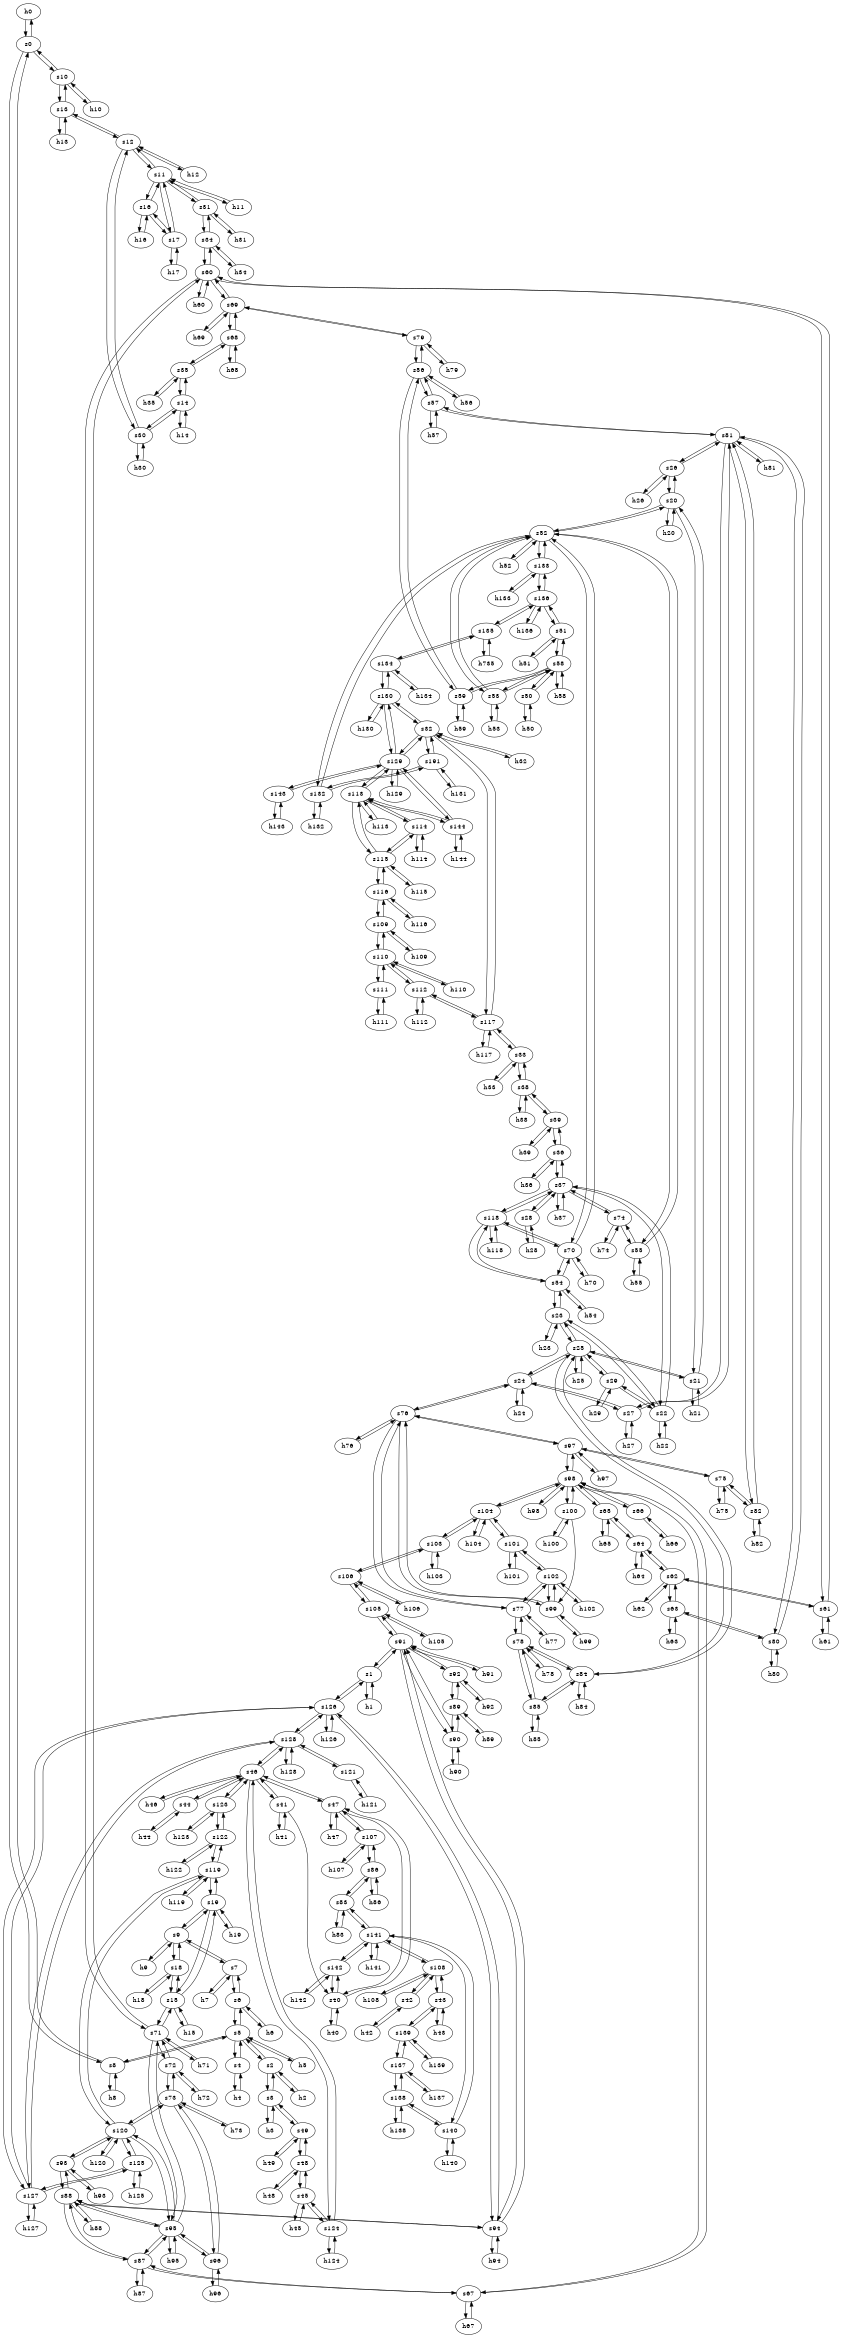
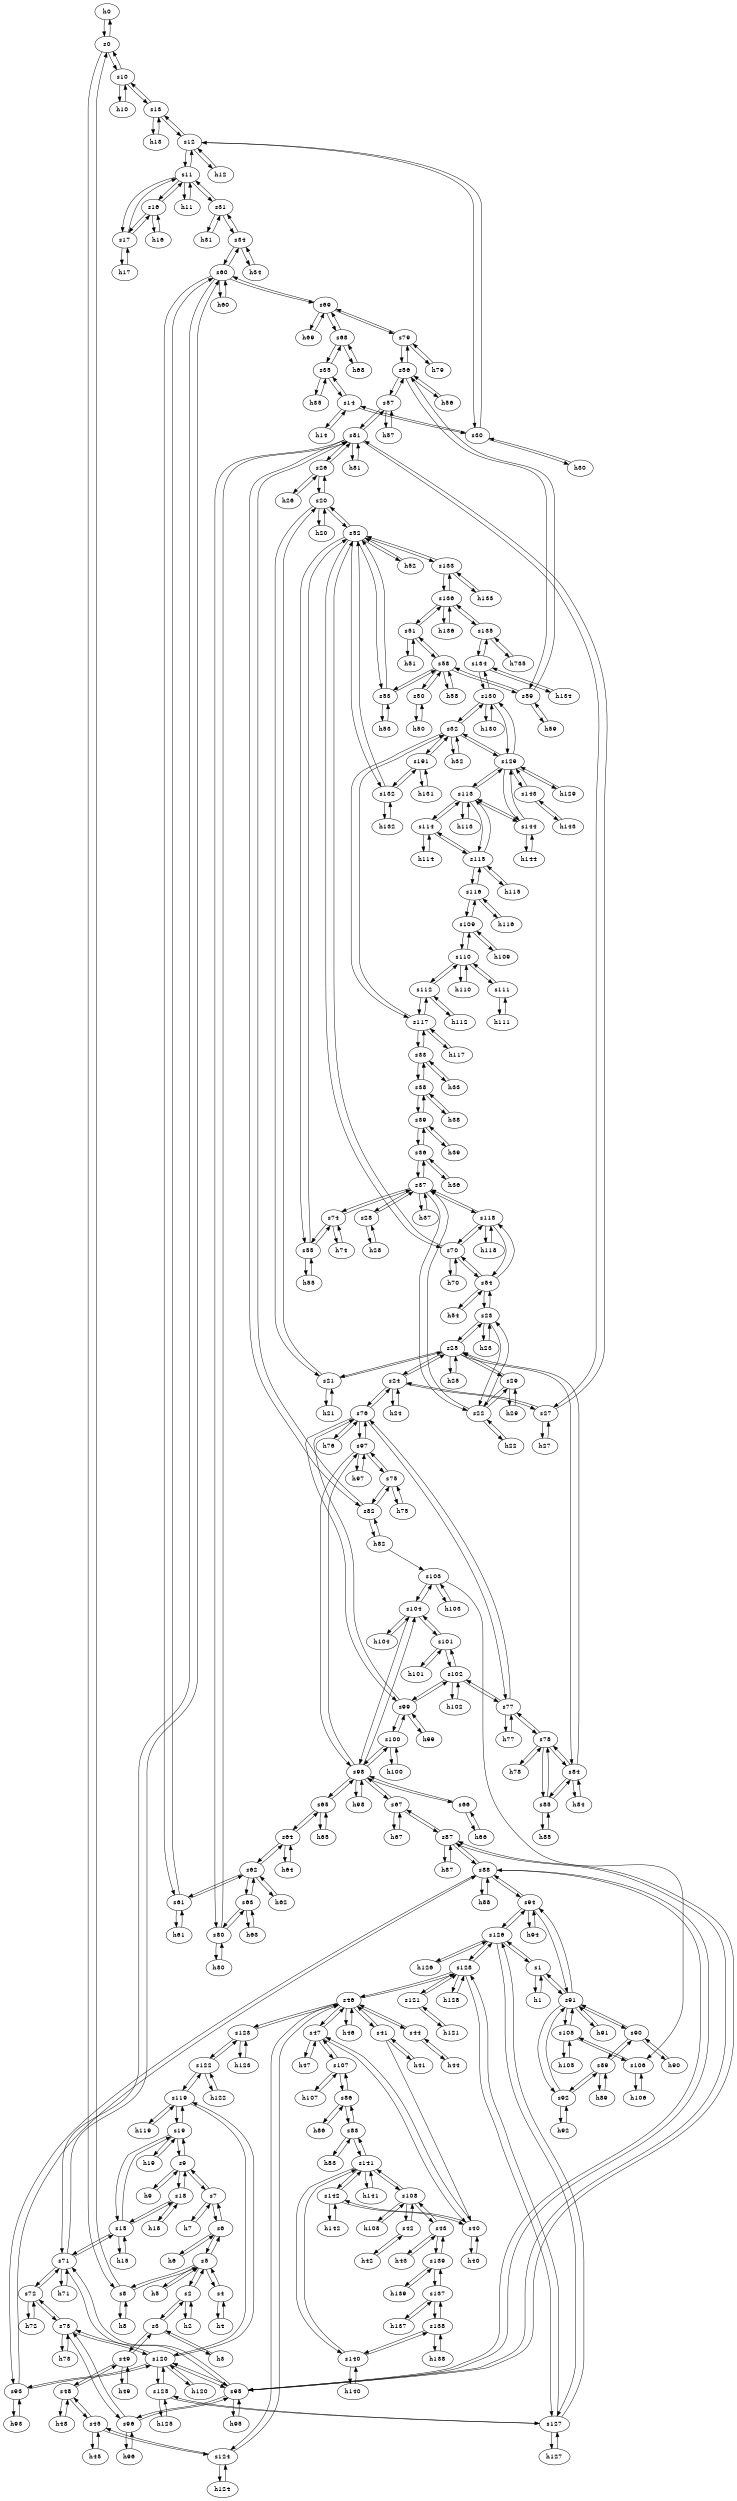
edge "s106" -> "s103": now "h82" -> "s103"
edge "s99" -> "s100": added
